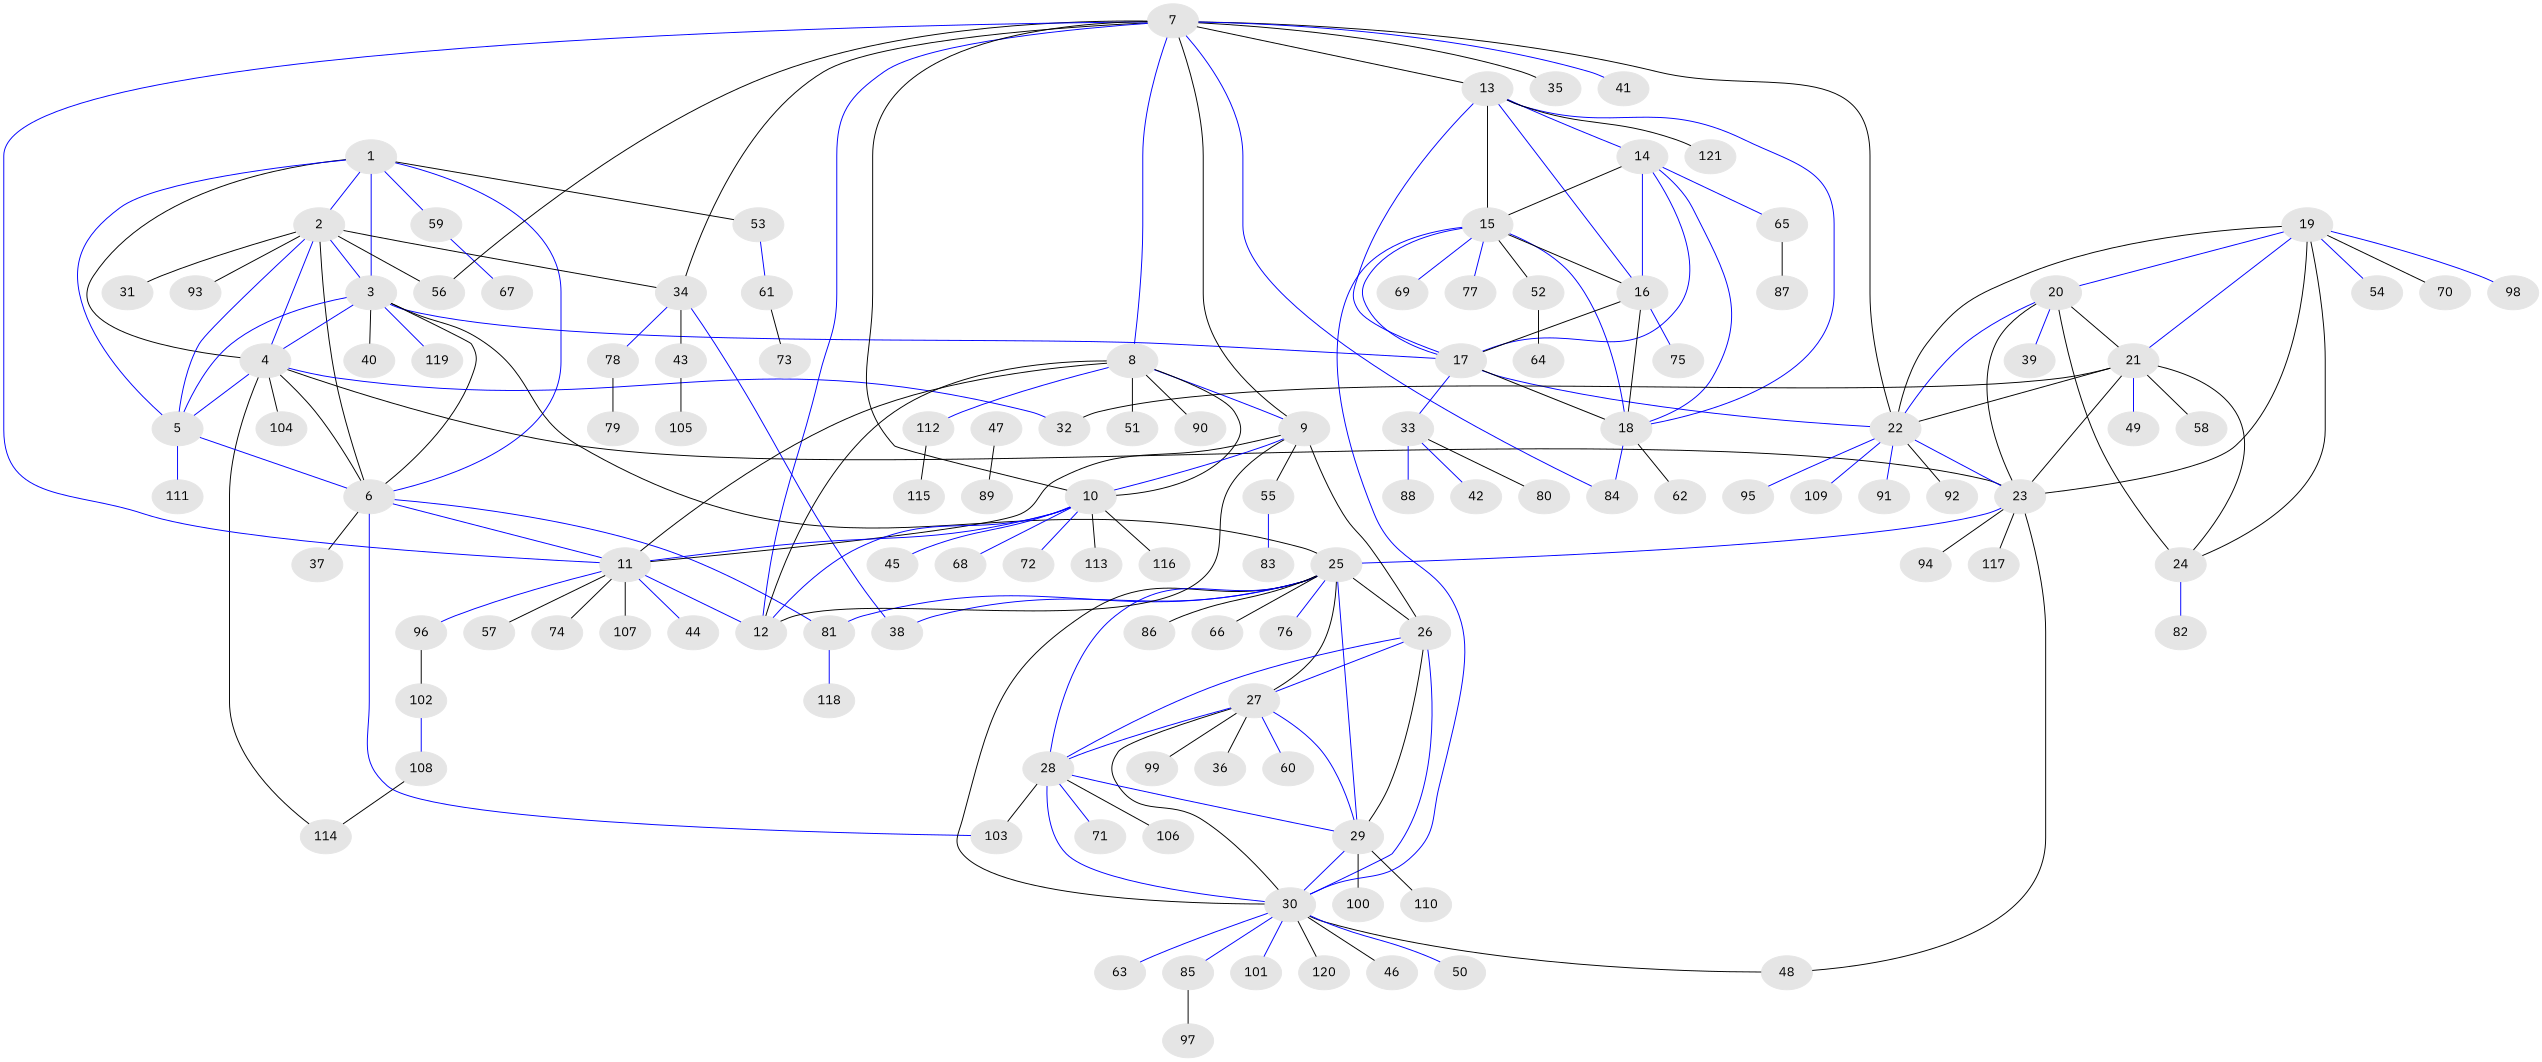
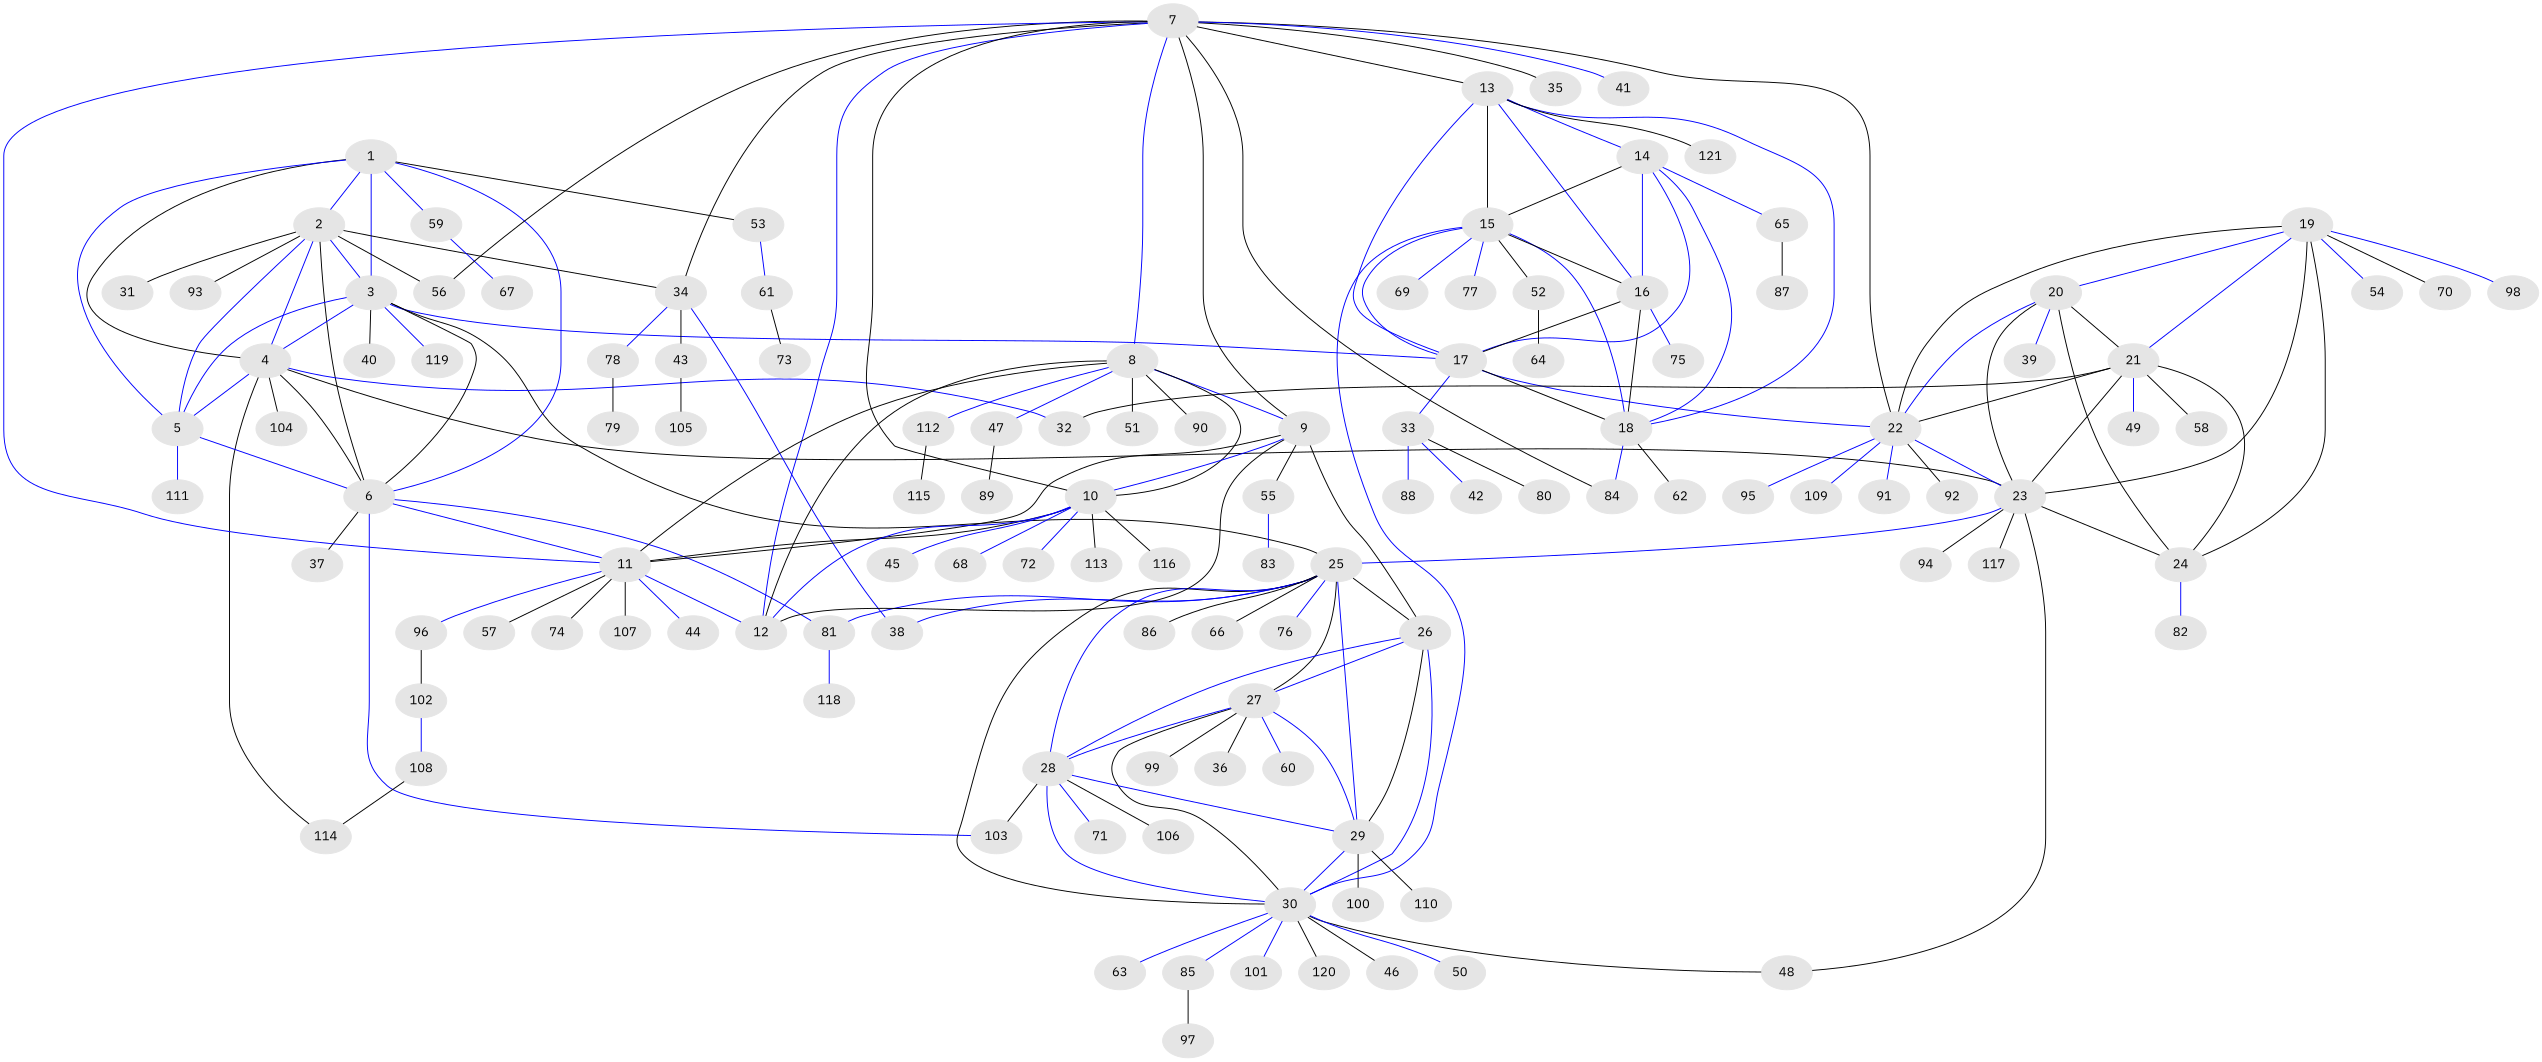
edge "7" -- "84": color blue -> black
edge "8" -- "47": added
edge "23" -- "24": added
edge "10" -- "11": color blue -> black
